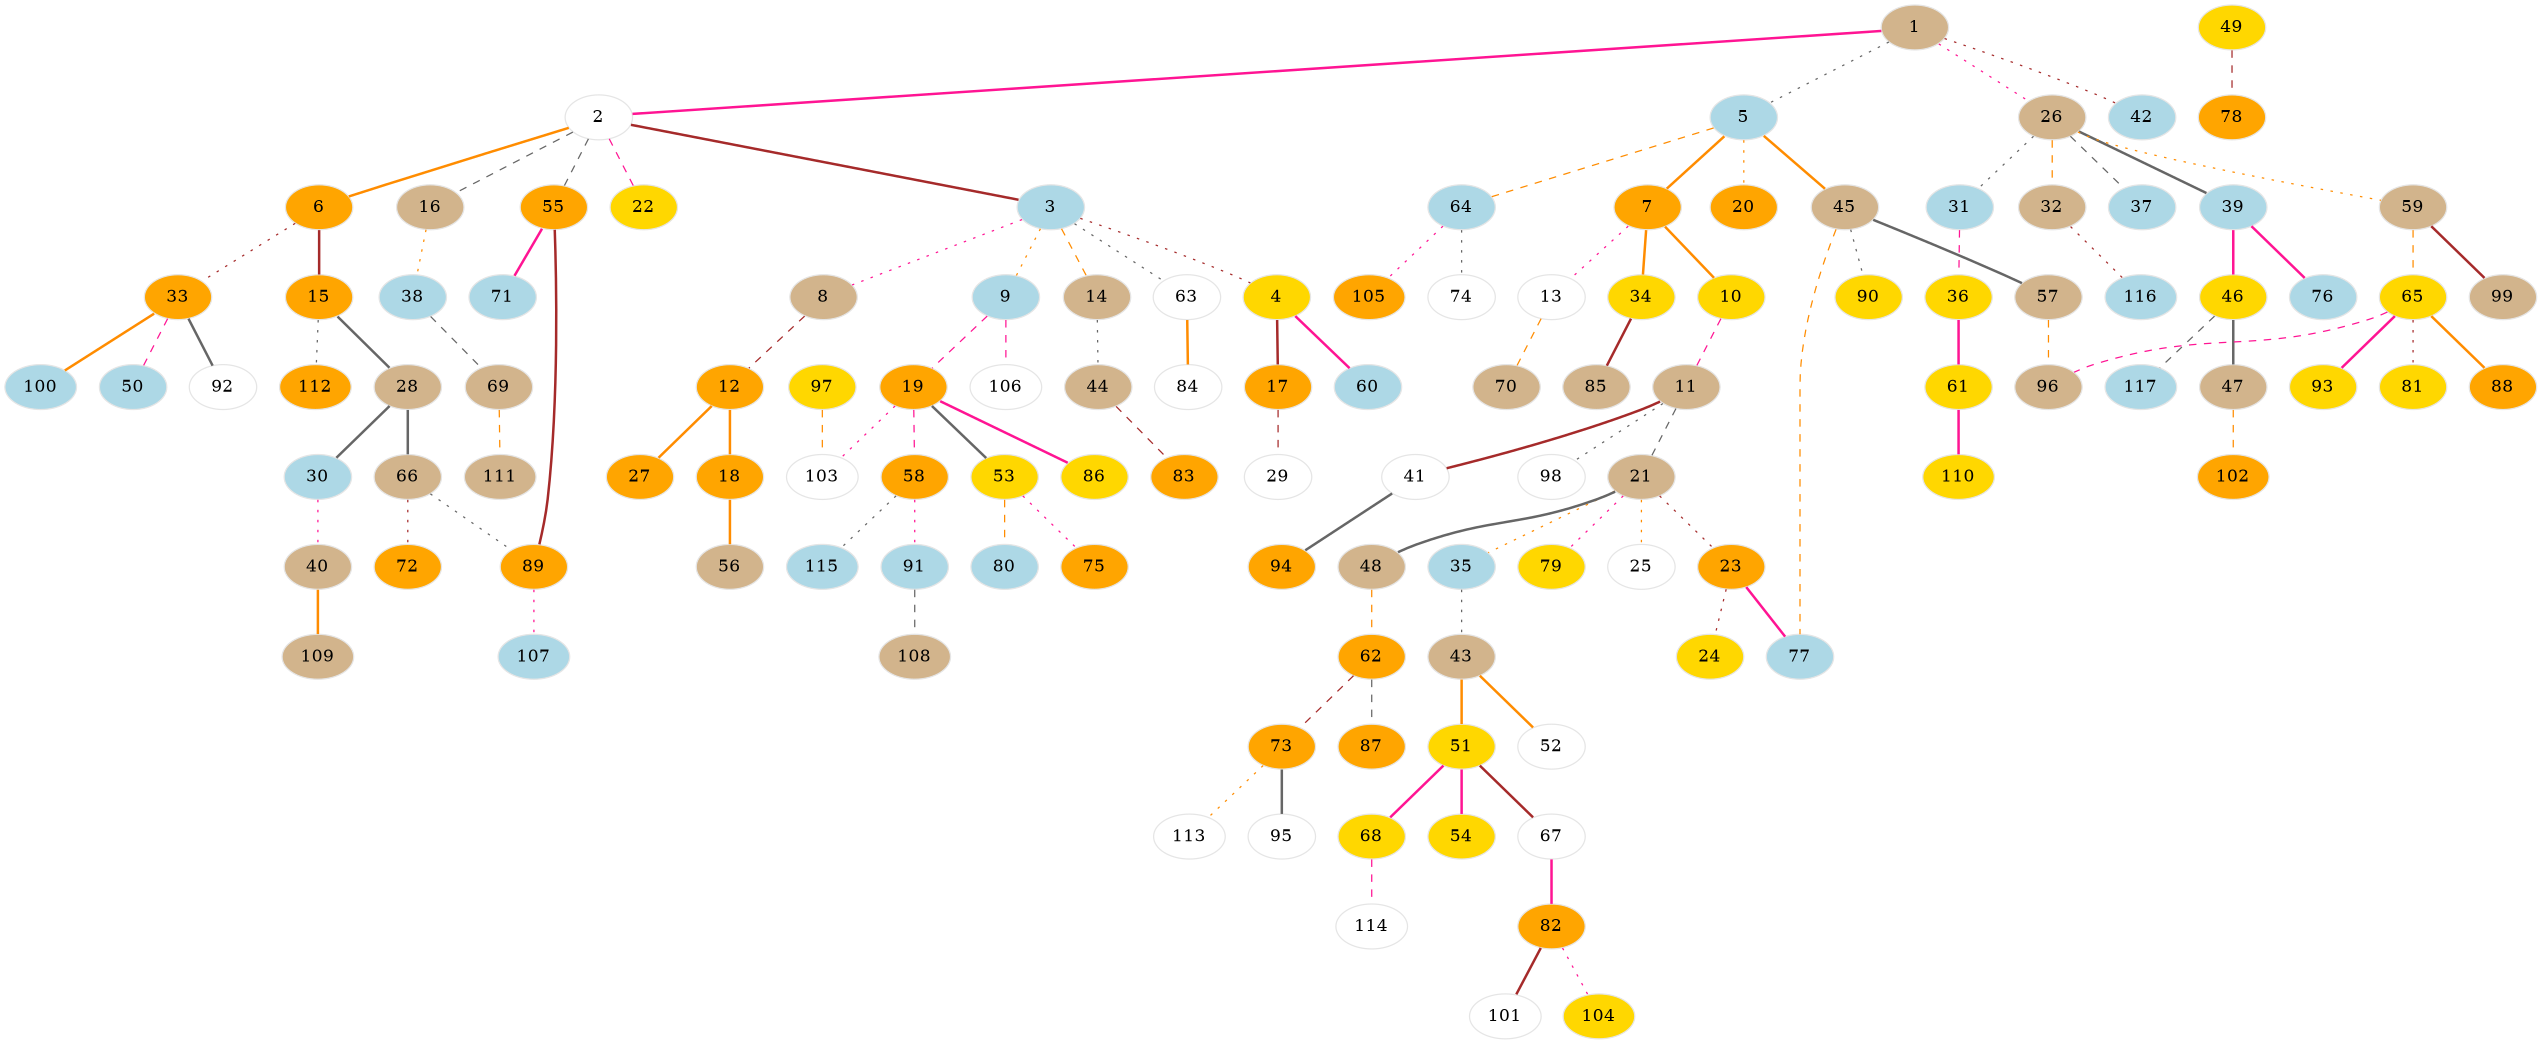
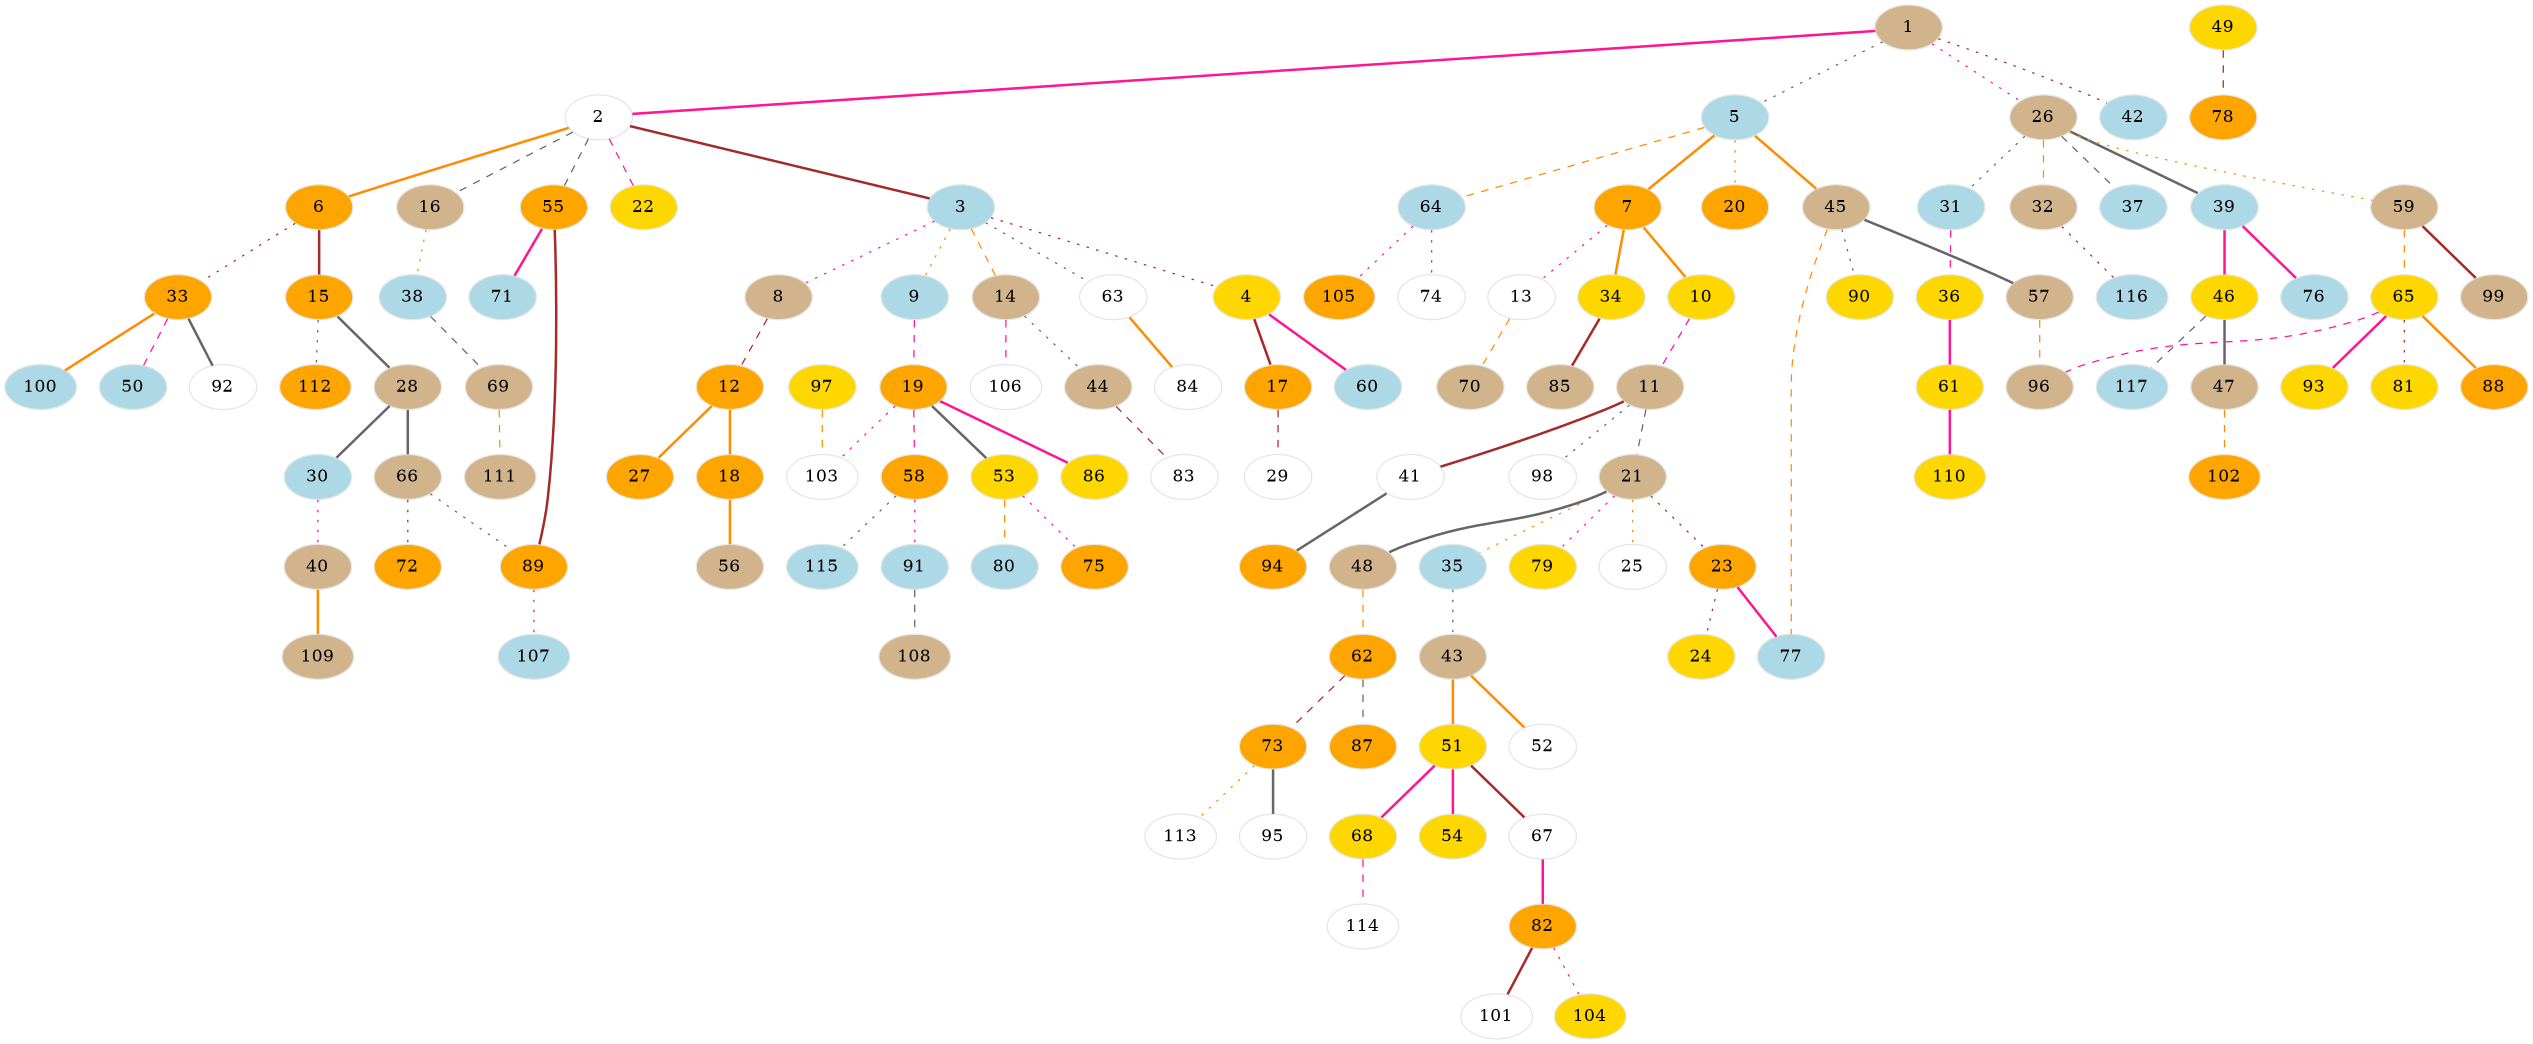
edge "9" -- "106": now "14" -- "106"
node "83": fillcolor orange -> white
